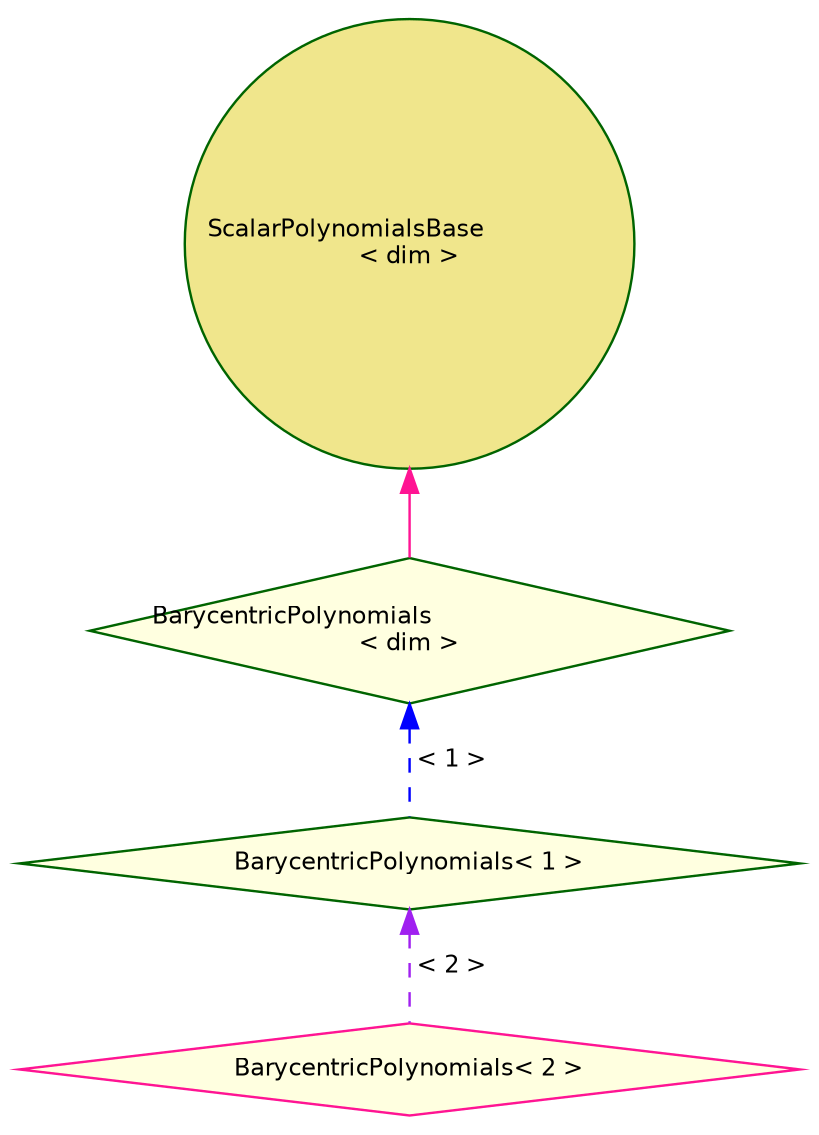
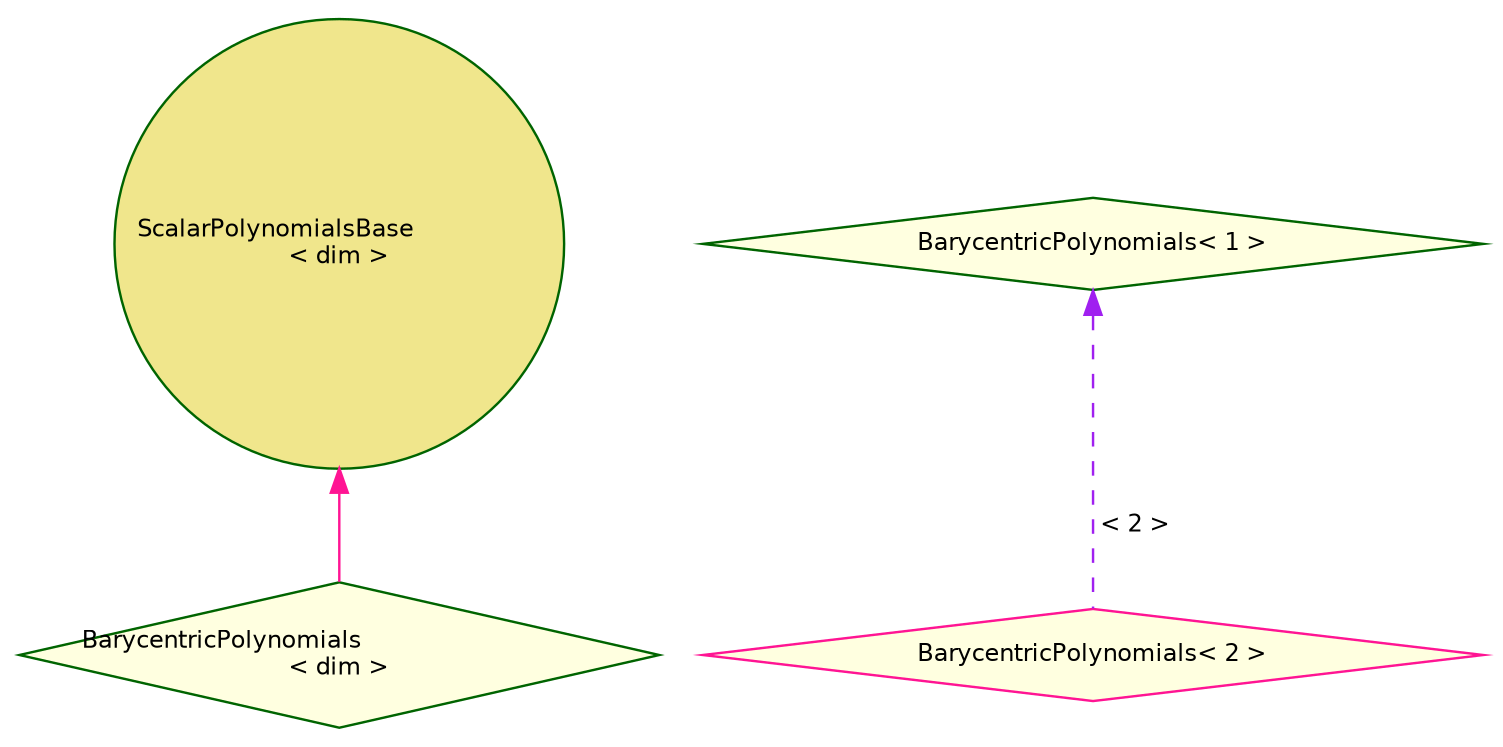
edge "BarycentricPolynomials< 1 >" -> "BarycentricPolynomials < dim >": removed, label "< 1 >"
